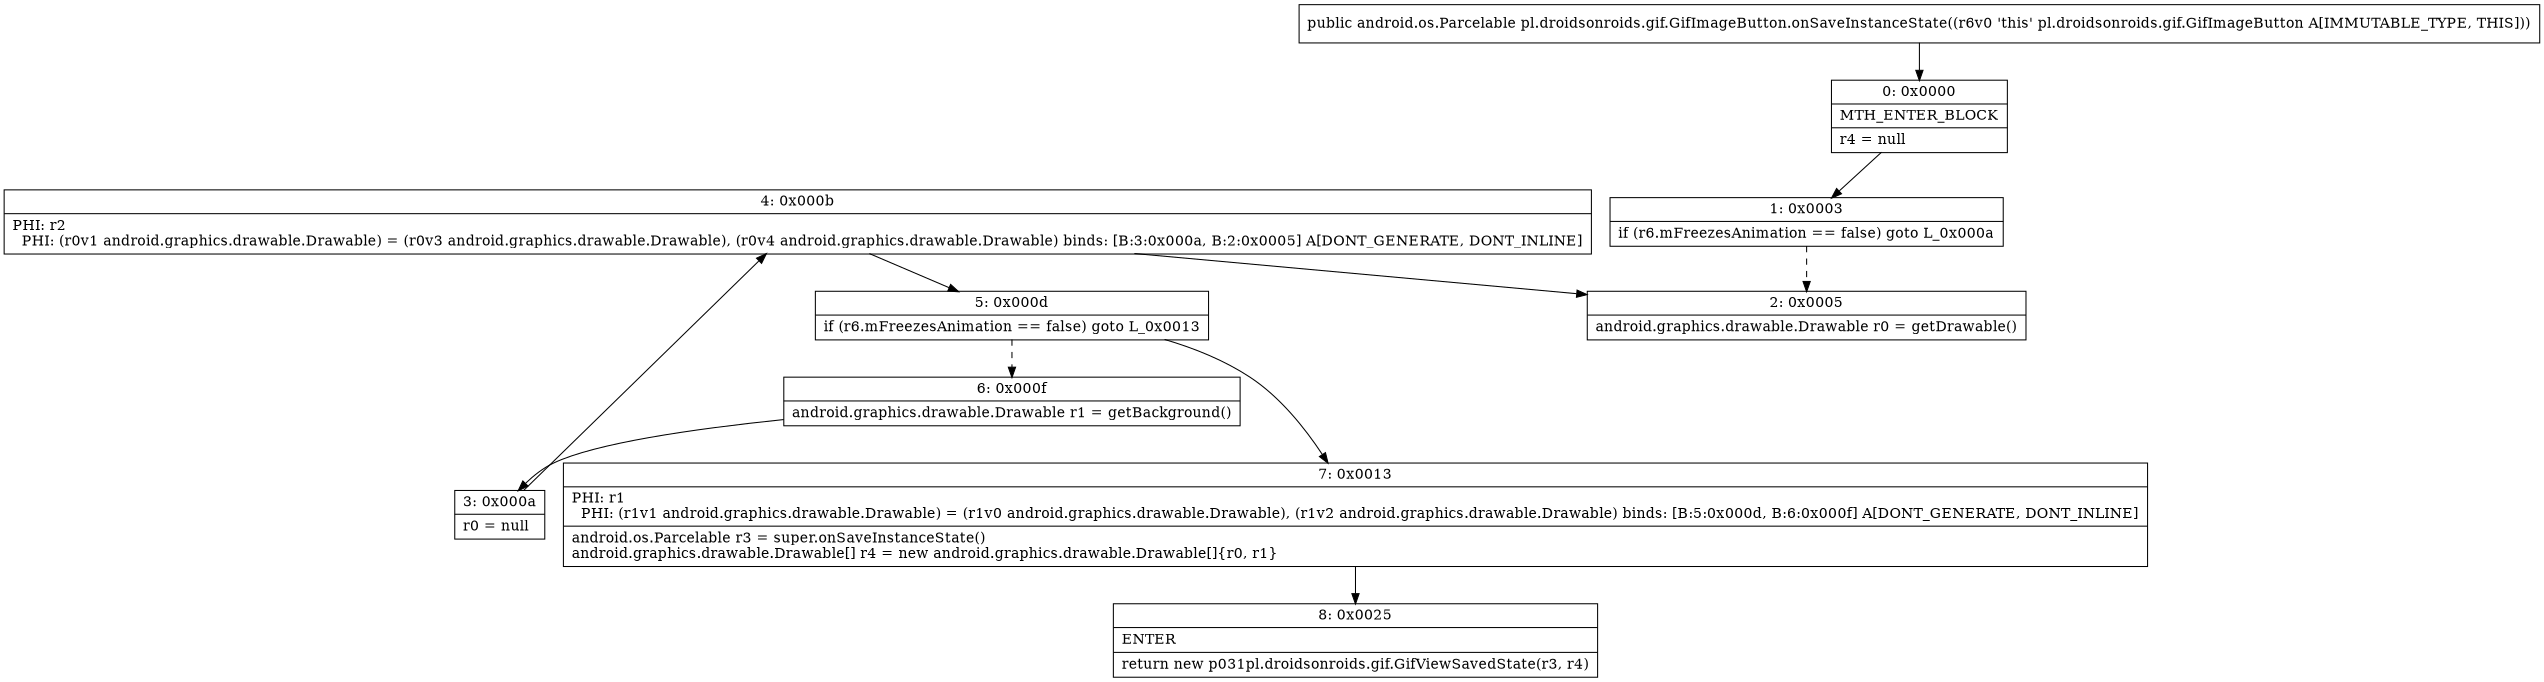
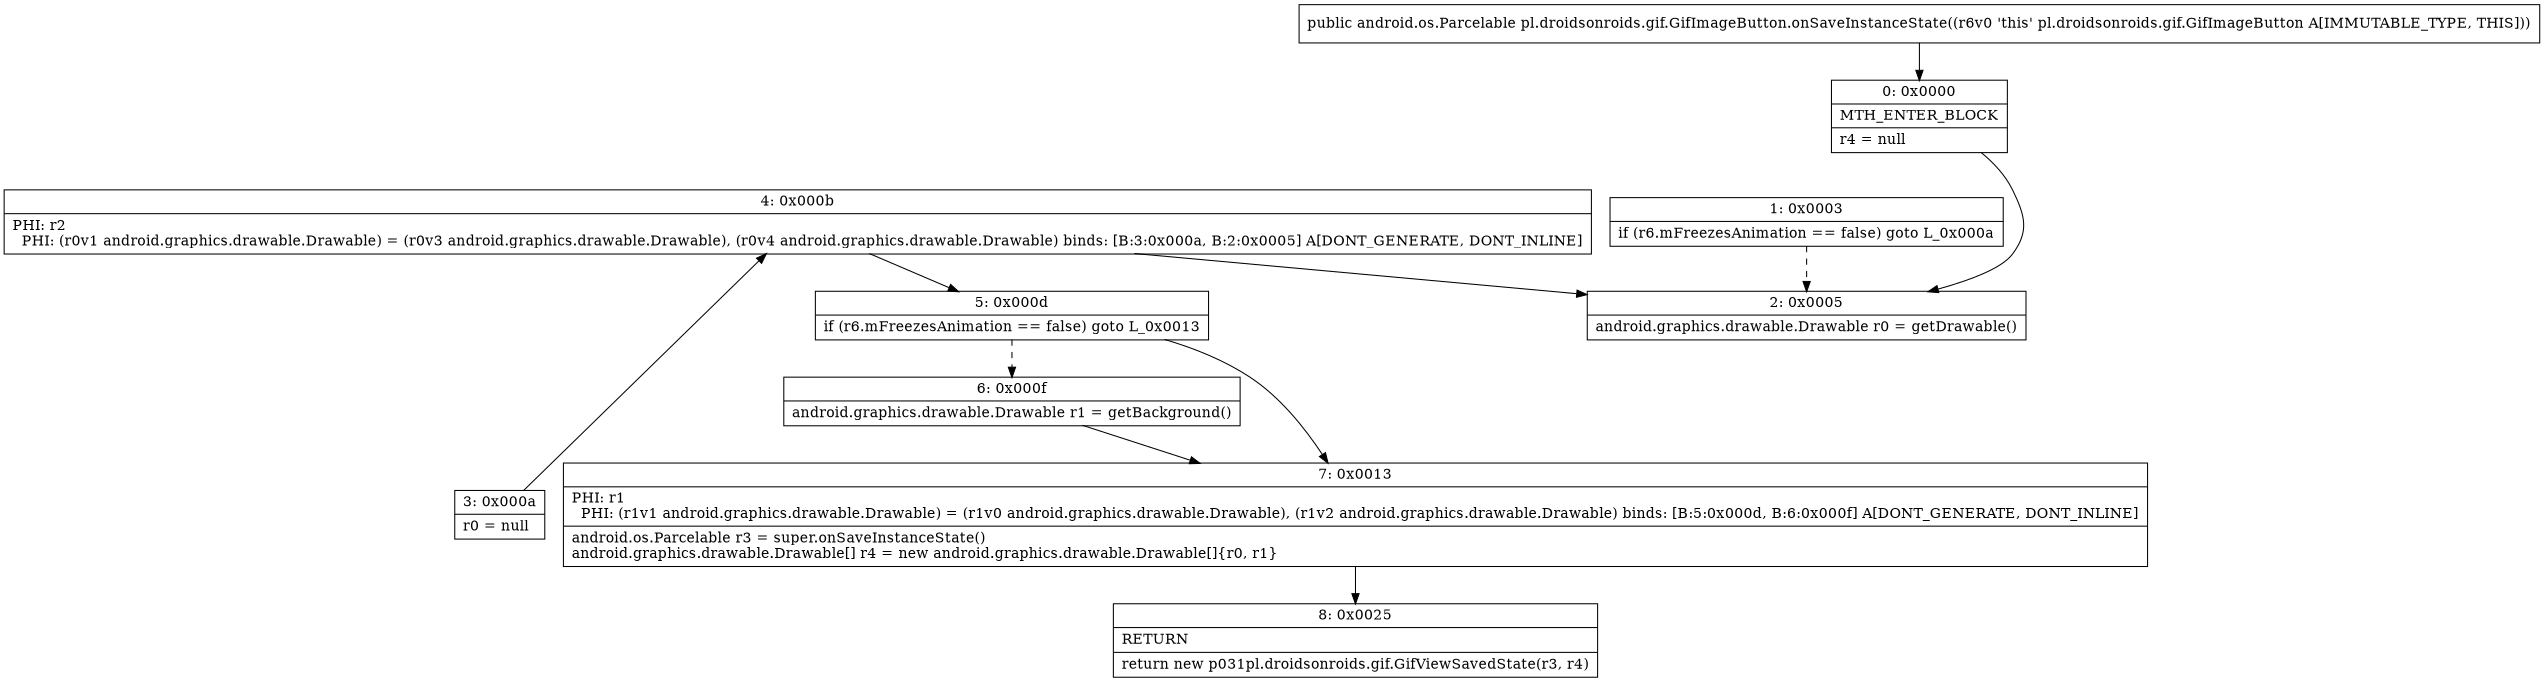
edge "0: 0x0000" -> "1: 0x0003": now "0: 0x0000" -> "2: 0x0005"
edge "6: 0x000f" -> "3: 0x000a": now "6: 0x000f" -> "7: 0x0013"
node "8: 0x0025": text "ENTER" -> "RETURN"
